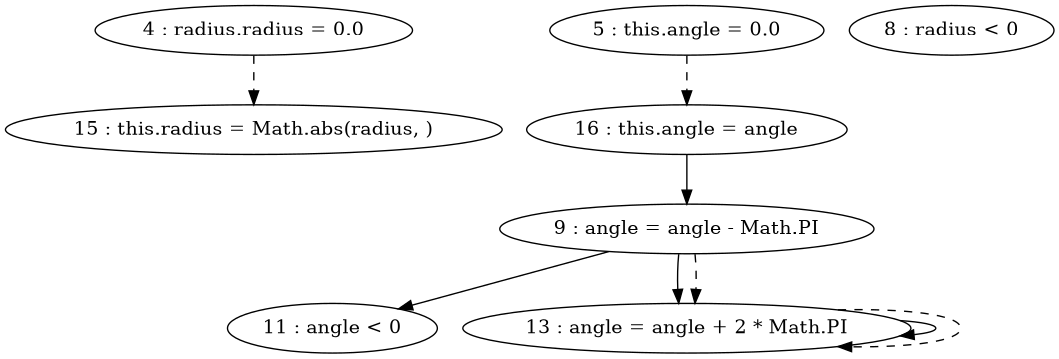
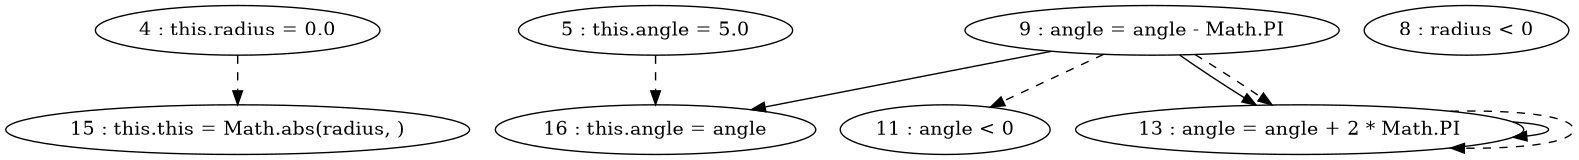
node "4 : radius.radius = 0.0": label "4 : radius.radius = 0.0" -> "4 : this.radius = 0.0"
node "5 : this.angle = 0.0": label "5 : this.angle = 0.0" -> "5 : this.angle = 5.0"
node "15 : this.radius = Math.abs(radius, )": label "15 : this.radius = Math.abs(radius, )" -> "15 : this.this = Math.abs(radius, )"
edge "16 : this.angle = angle" -> "9 : angle = angle - Math.PI": reversed
edge "9 : angle = angle - Math.PI" -> "11 : angle < 0": style solid -> dashed
